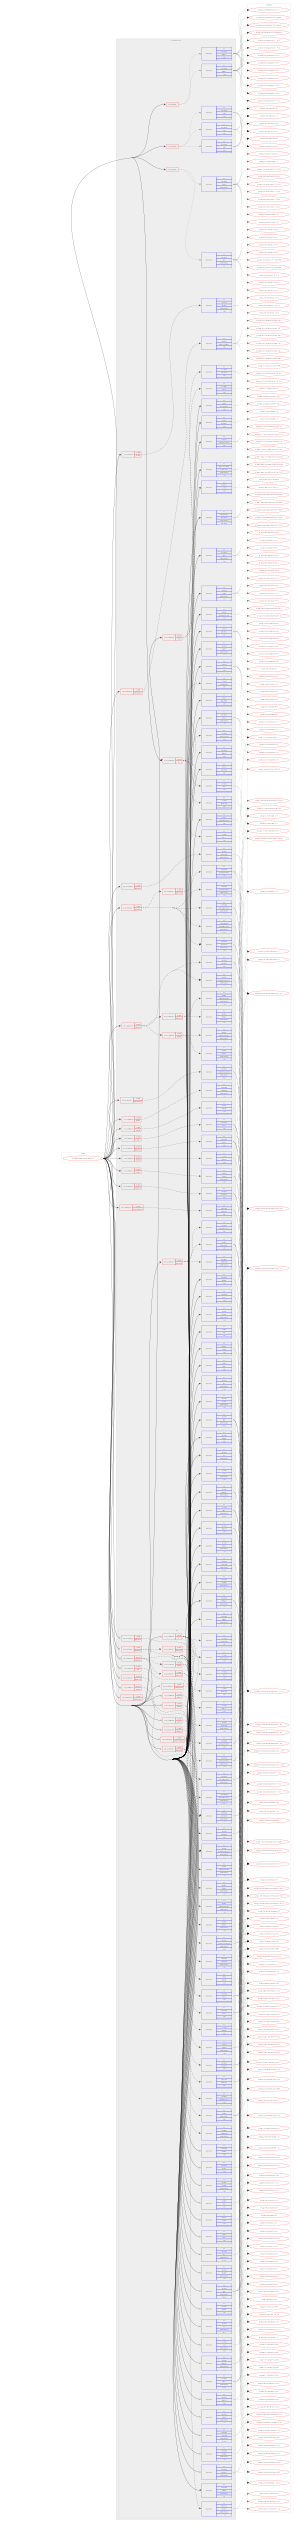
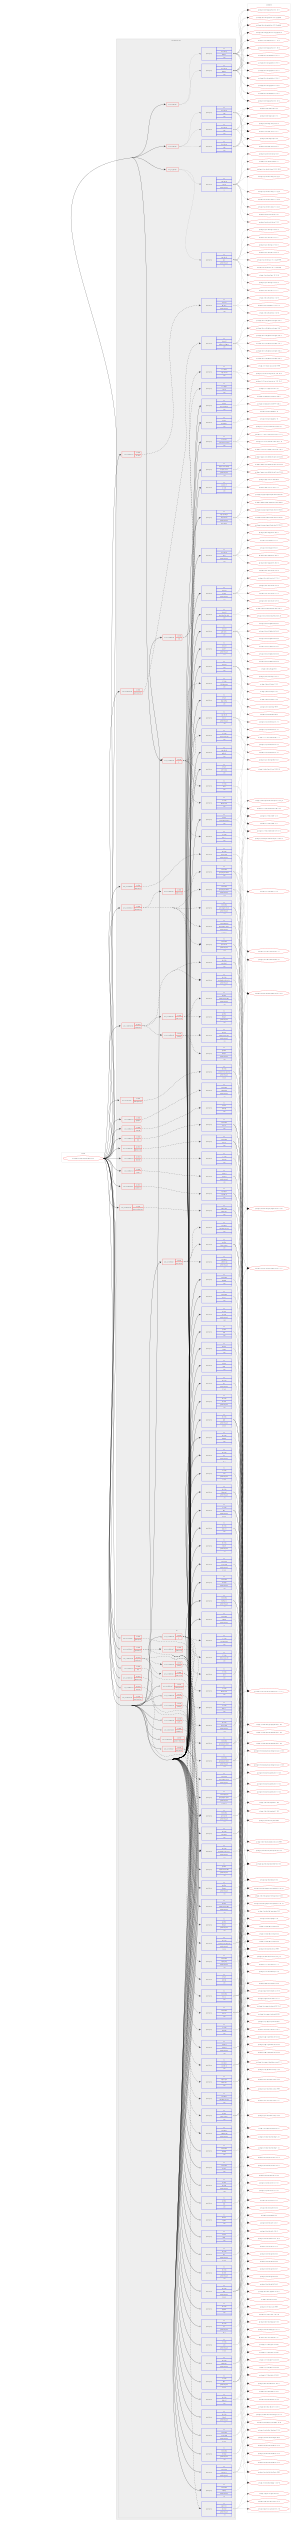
node "portage://sys-devel/clang-12.0.0.9999": removed
